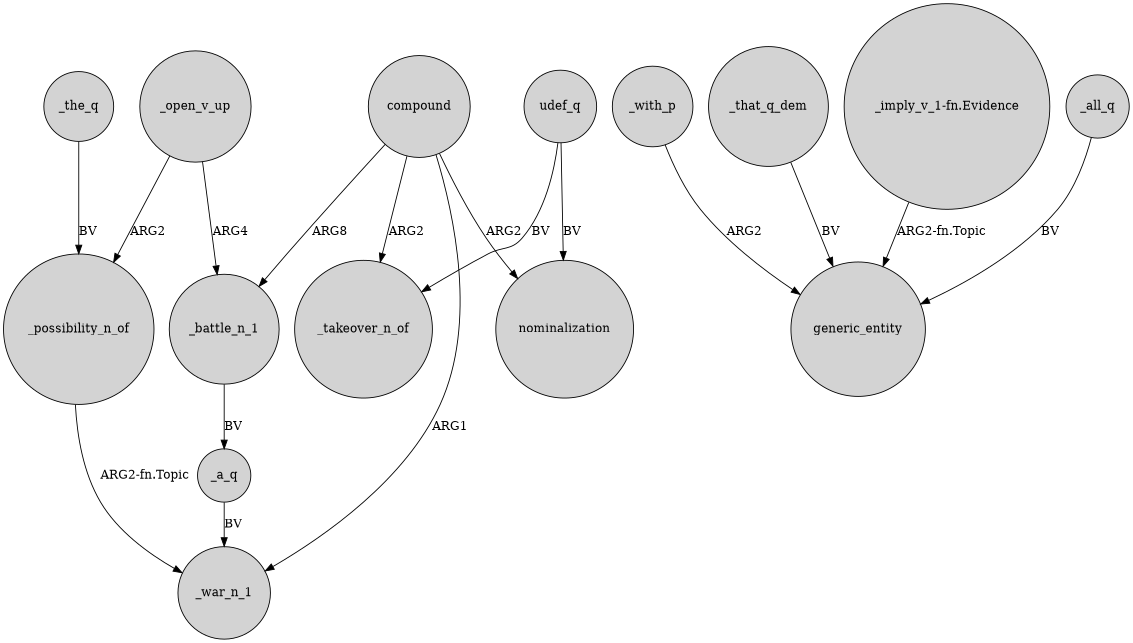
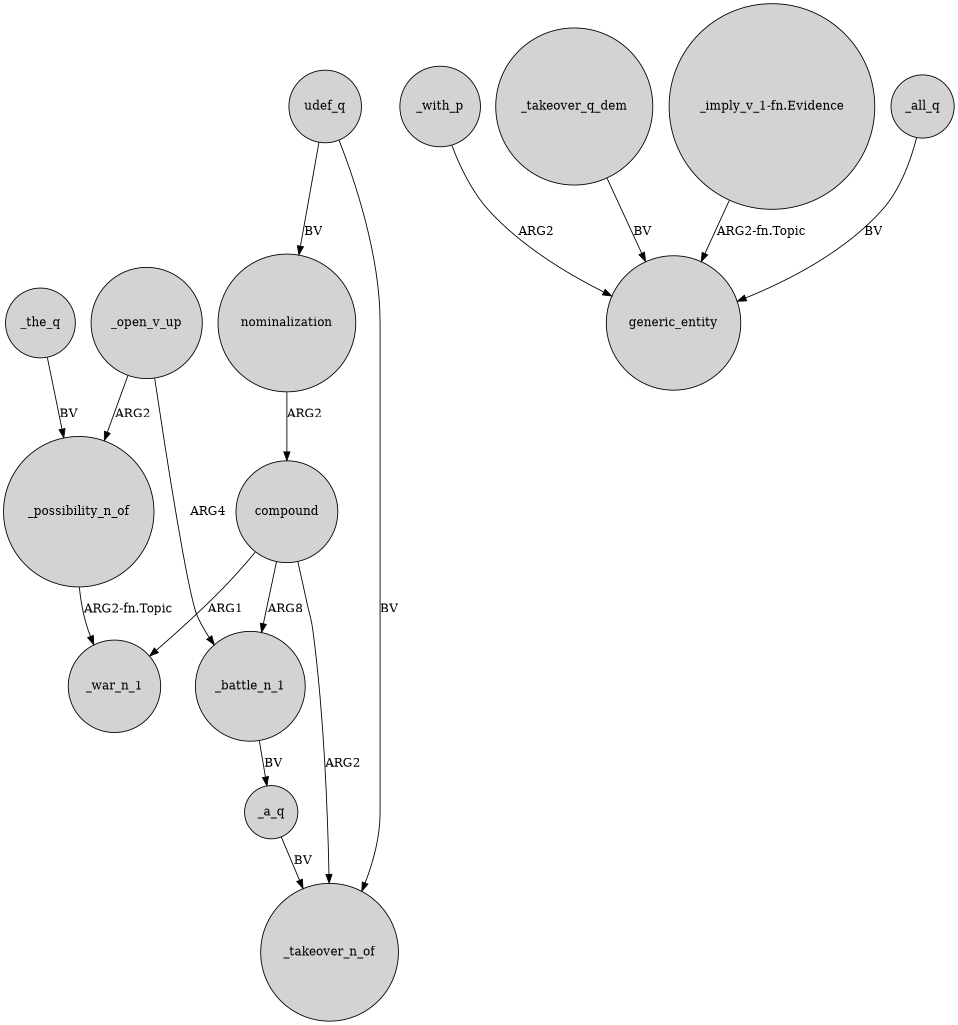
node "_that_q_dem": label "_that_q_dem" -> "_takeover_q_dem"
edge "compound" -> "nominalization": reversed
edge "_a_q" -> "_war_n_1": now "_a_q" -> "_takeover_n_of"
